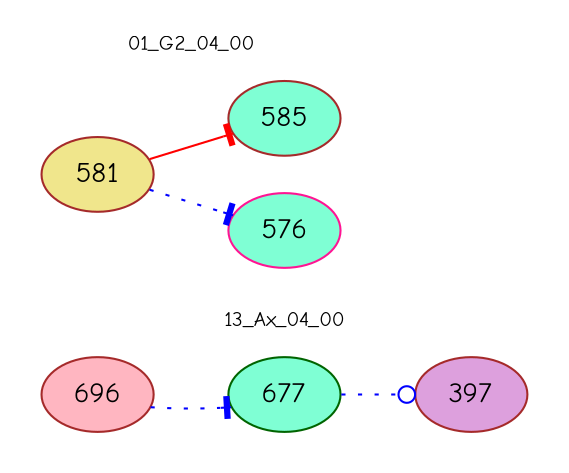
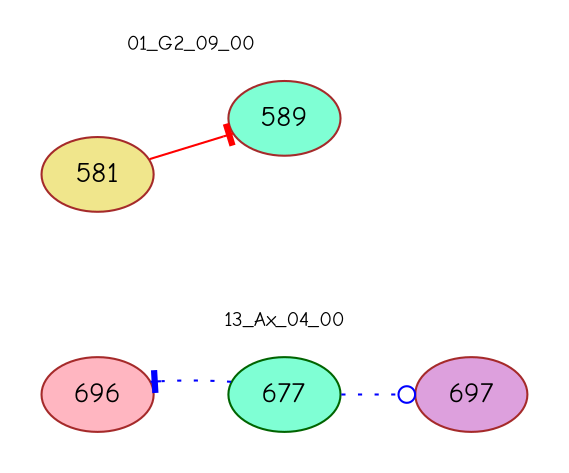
cluster "01_G2_04_00": label "01_G2_04_00" -> "01_G2_09_00"
node "585": label "585" -> "589"
node "576": removed
node "397": label "397" -> "697"
edge "696" -> "677": reversed
